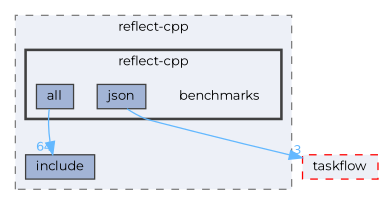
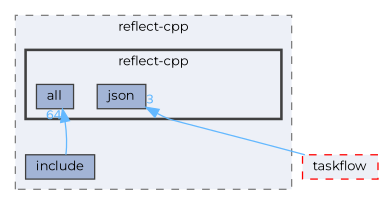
node "benchmarks": removed
edge "all" -> "include": reversed
edge "json" -> "taskflow": reversed
